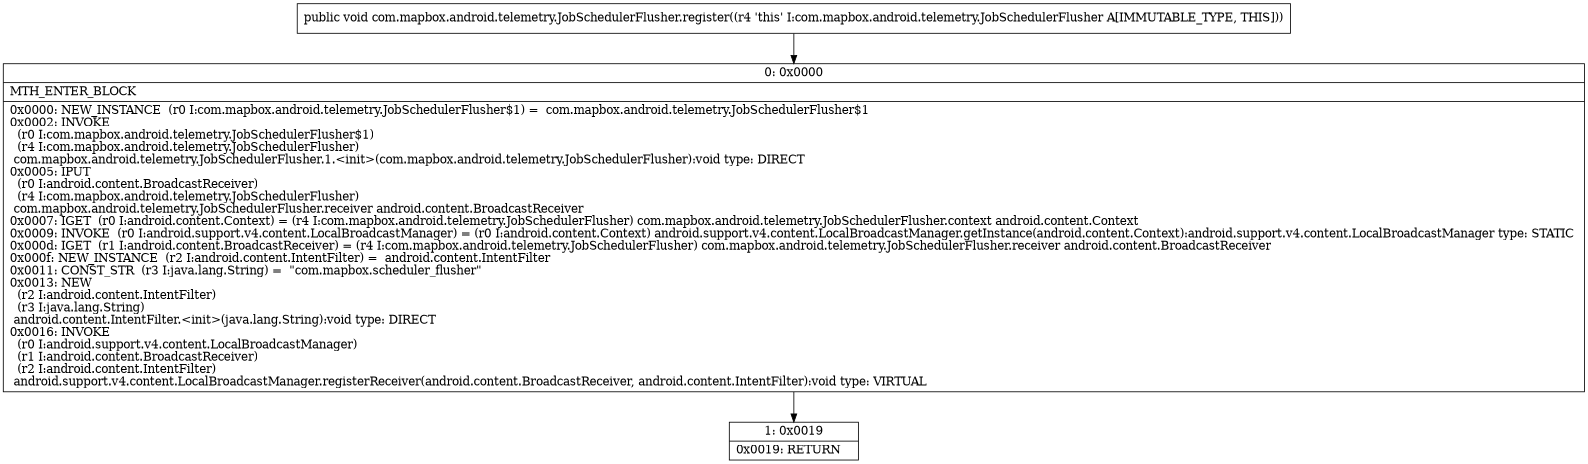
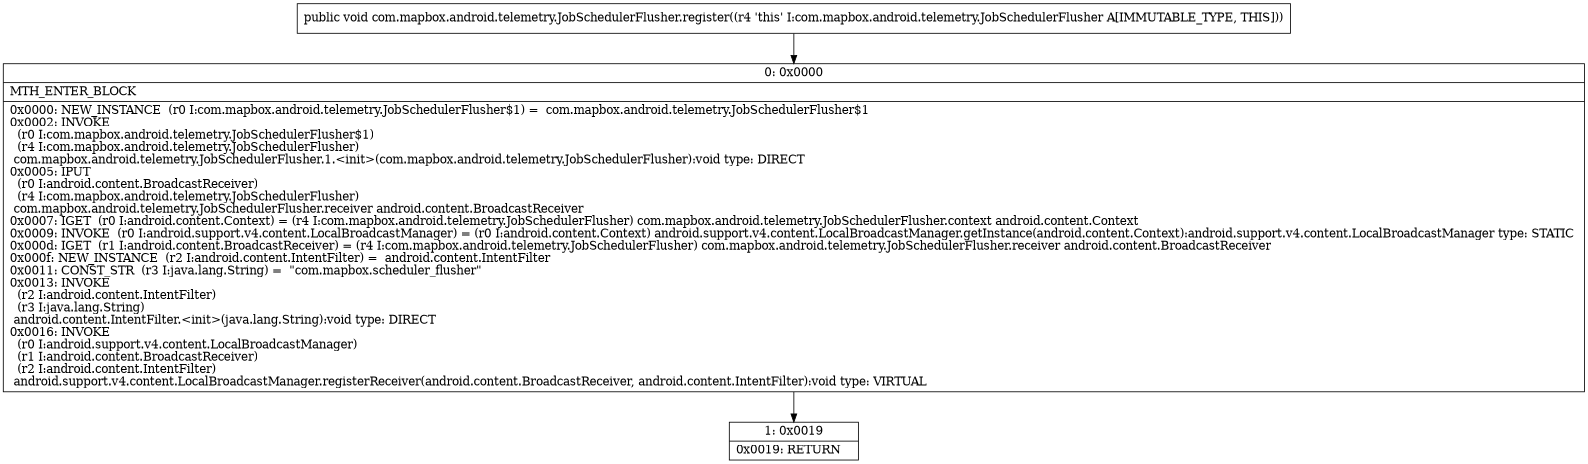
node "0: 0x0000": text "0x0013: NEW" -> "0x0013: INVOKE"
